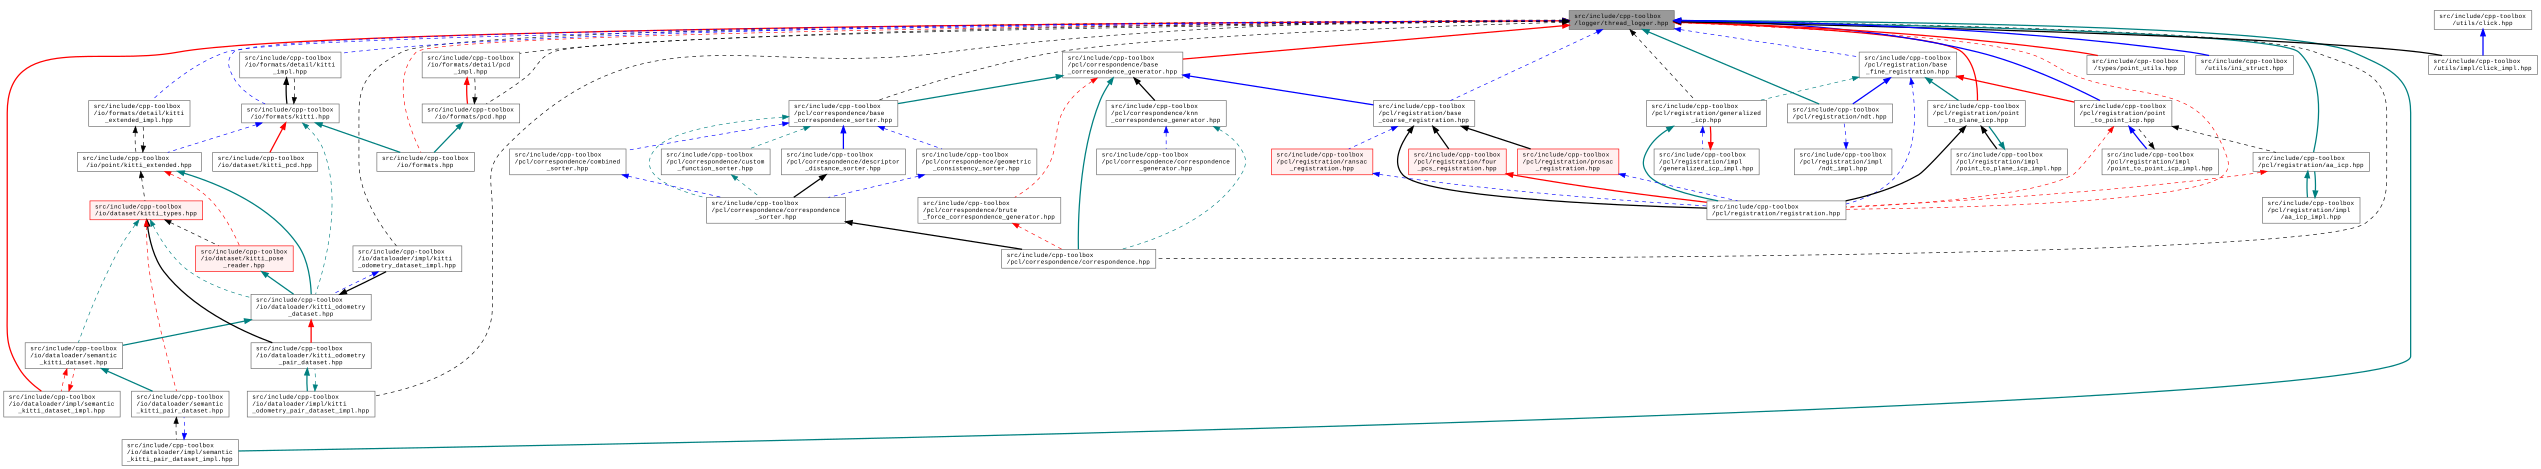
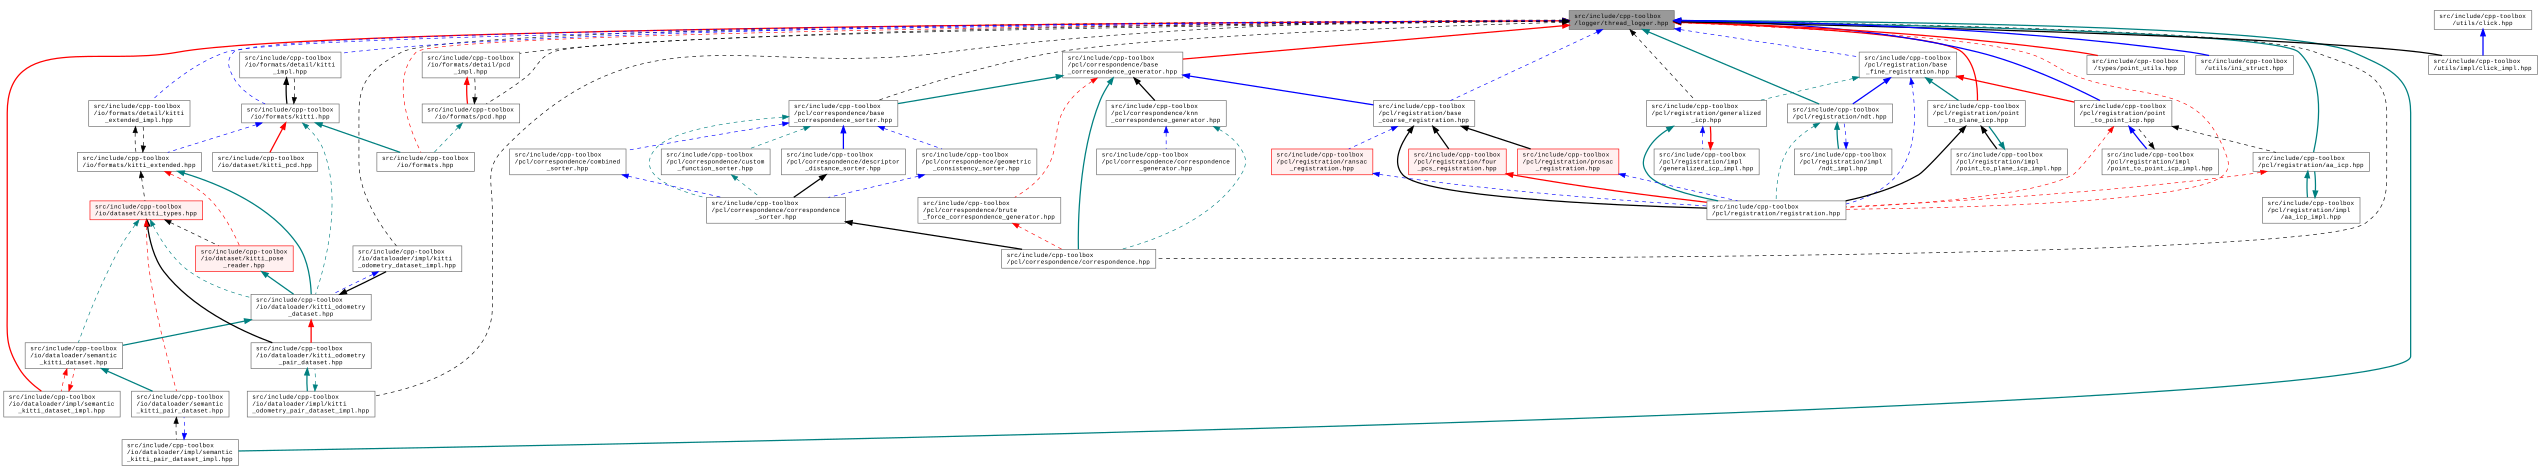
edge "src/include/cpp-toolbox /pcl/registration/impl /ndt_impl.hpp" -> "src/include/cpp-toolbox /pcl/registration/ndt.hpp": added
edge "src/include/cpp-toolbox /io/formats.hpp" -> "src/include/cpp-toolbox /io/formats/pcd.hpp": style bold -> dashed
edge "src/include/cpp-toolbox /pcl/registration/registration.hpp" -> "src/include/cpp-toolbox /pcl/registration/ndt.hpp": added
node "src/include/cpp-toolbox /io/point/kitti_extended.hpp": label "src/include/cpp-toolbox /io/point/kitti_extended.hpp" -> "src/include/cpp-toolbox /io/formats/kitti_extended.hpp"
